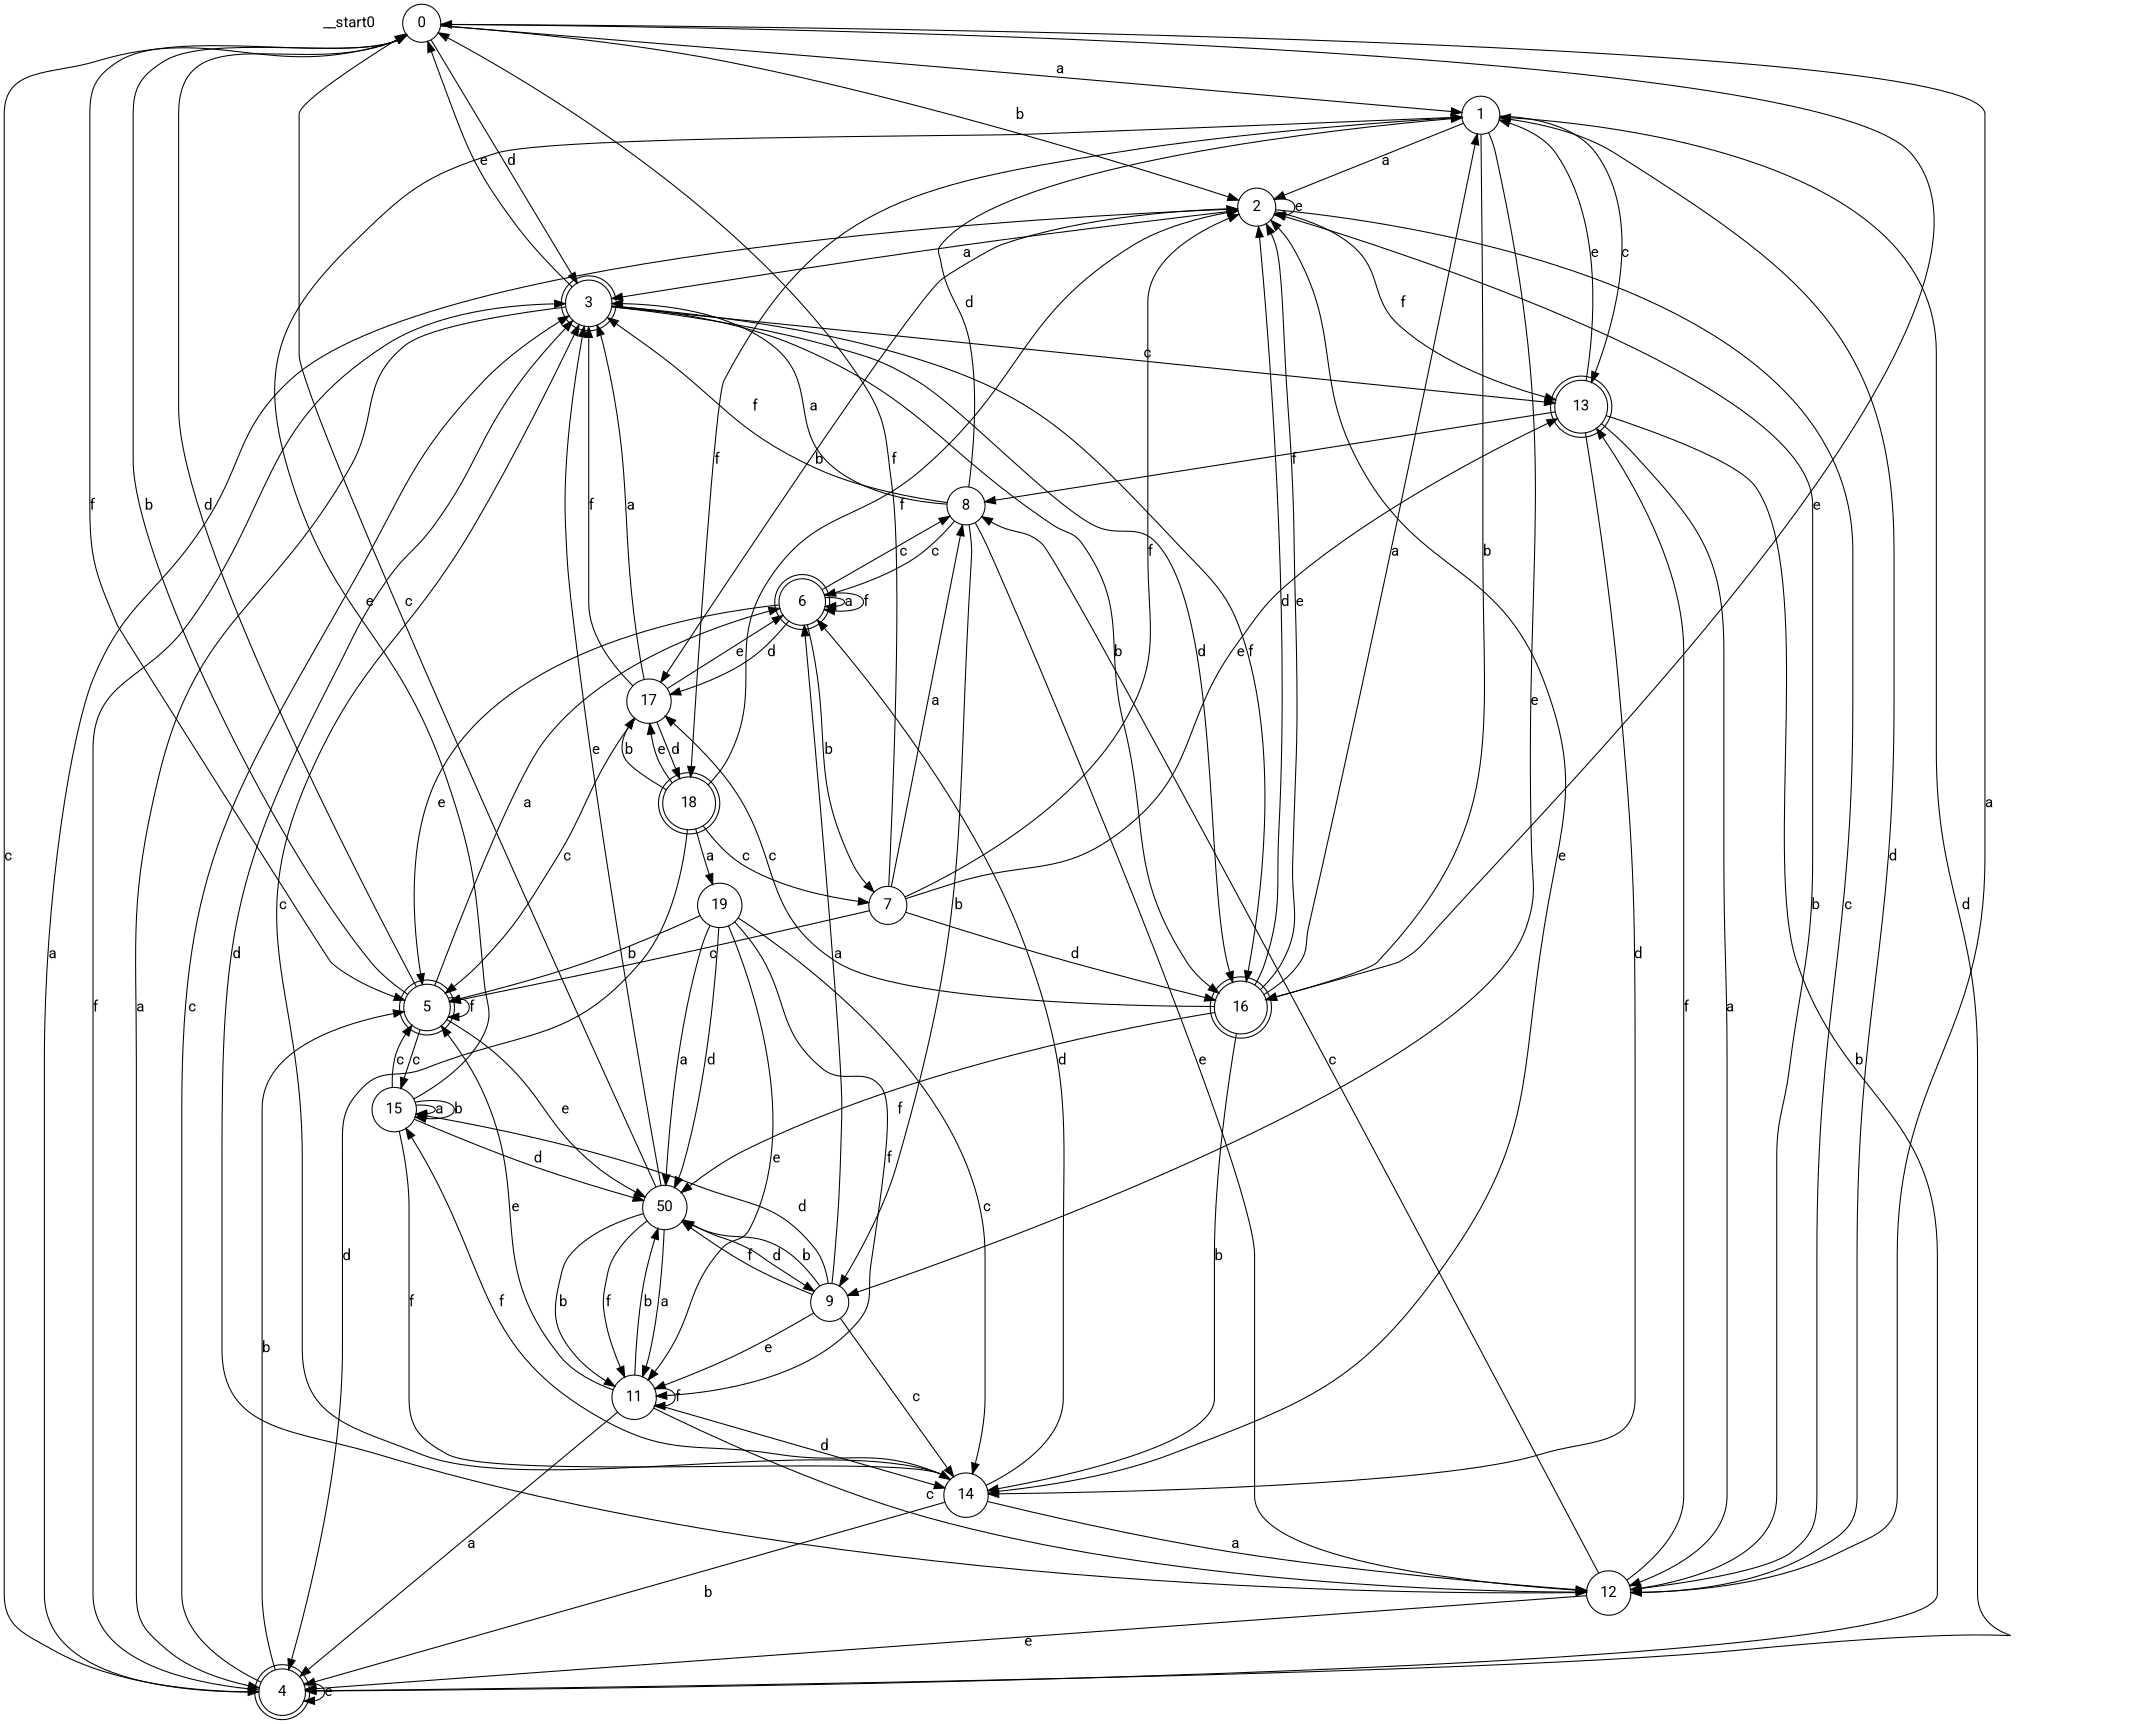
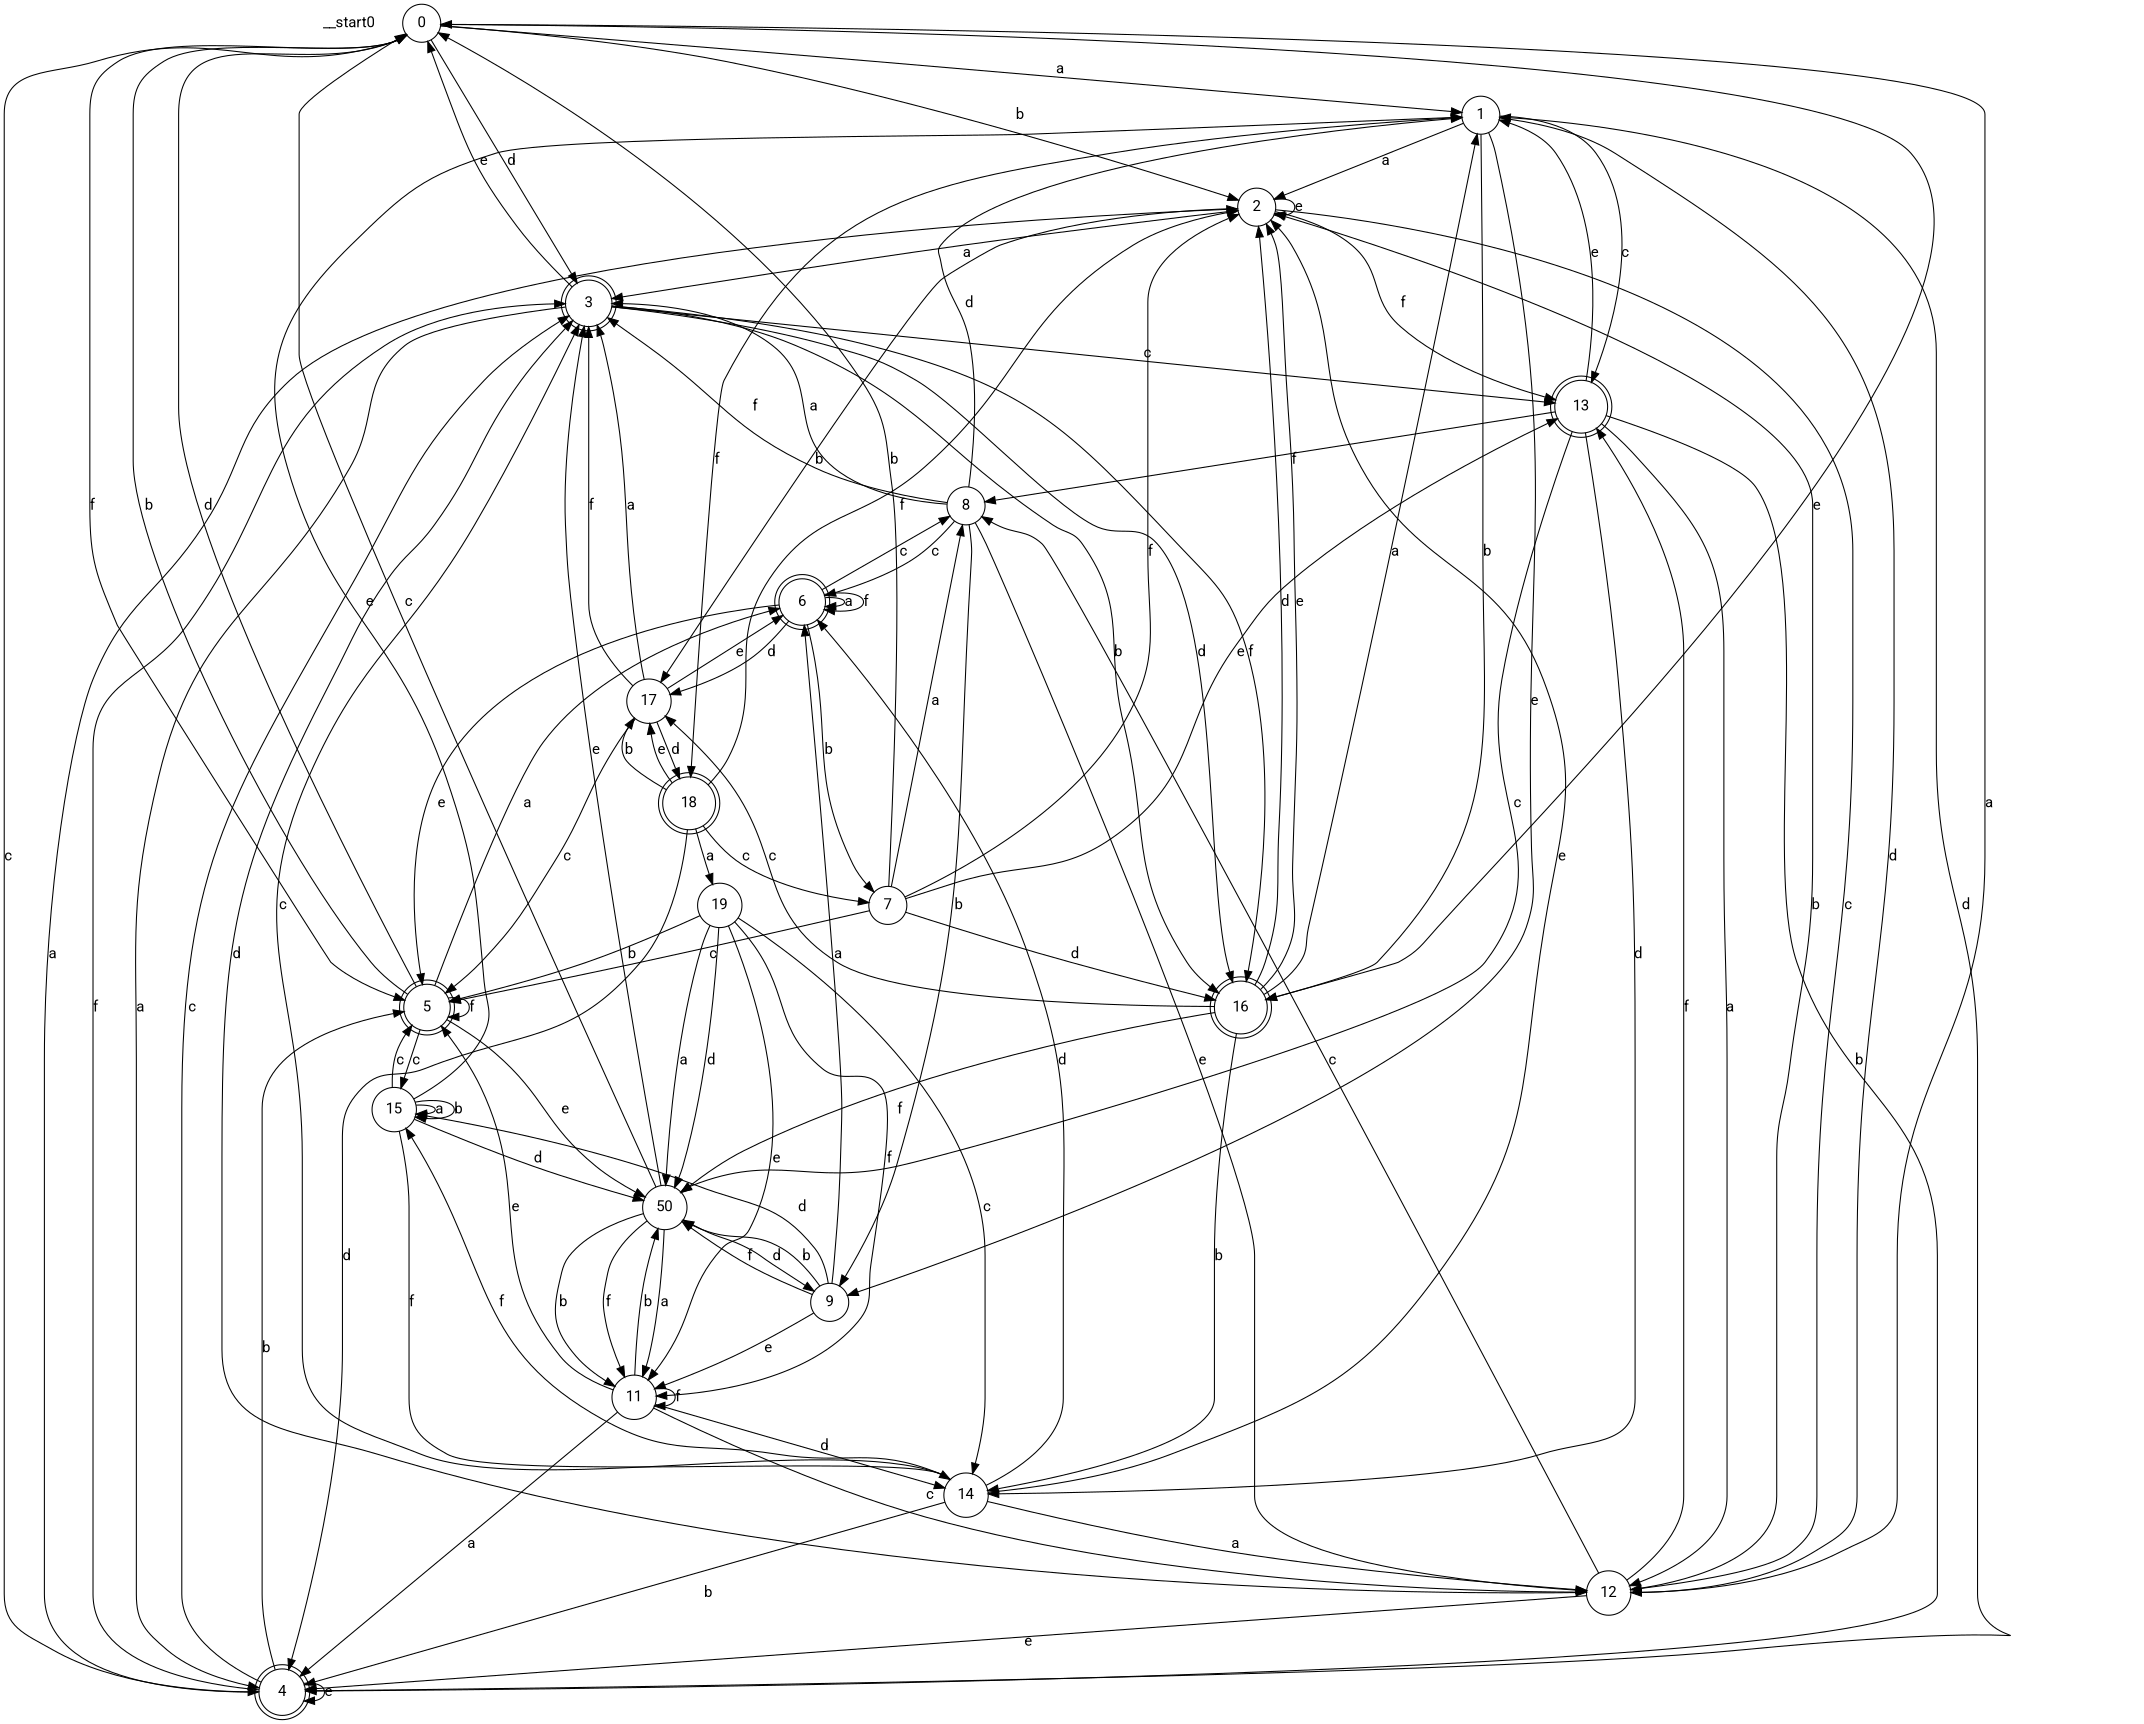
edge "7" -> "0": label "f" -> "b"
edge "13" -> "50": added, label "c"
edge "9" -> "14": removed, label "c"
